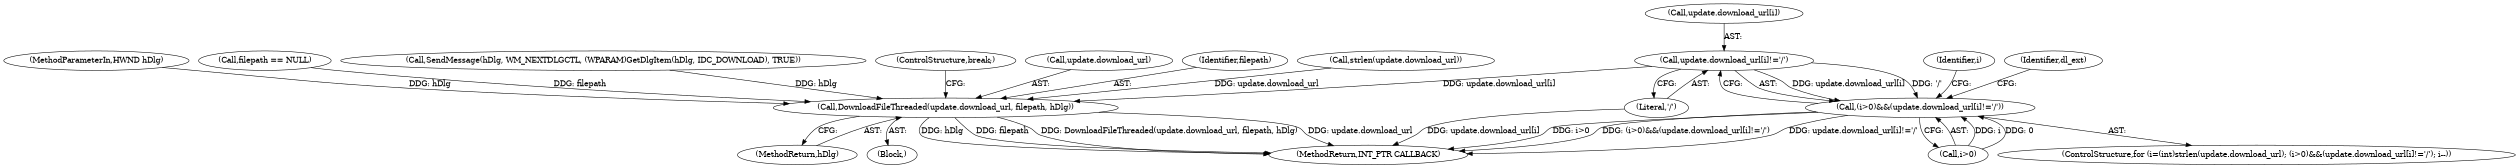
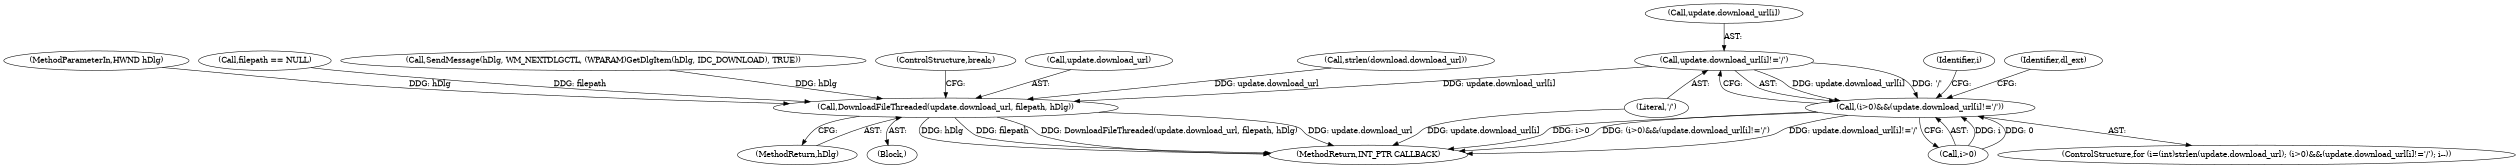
node "(Identifier,filepath)": removed
node "(Call,strlen(update.download_url))": label "(Call,strlen(update.download_url))" -> "(Call,strlen(download.download_url))"
edge "(Call,update.download_url[i]!='/')" -> "(Literal,'/')": removed, label "CFG:"
